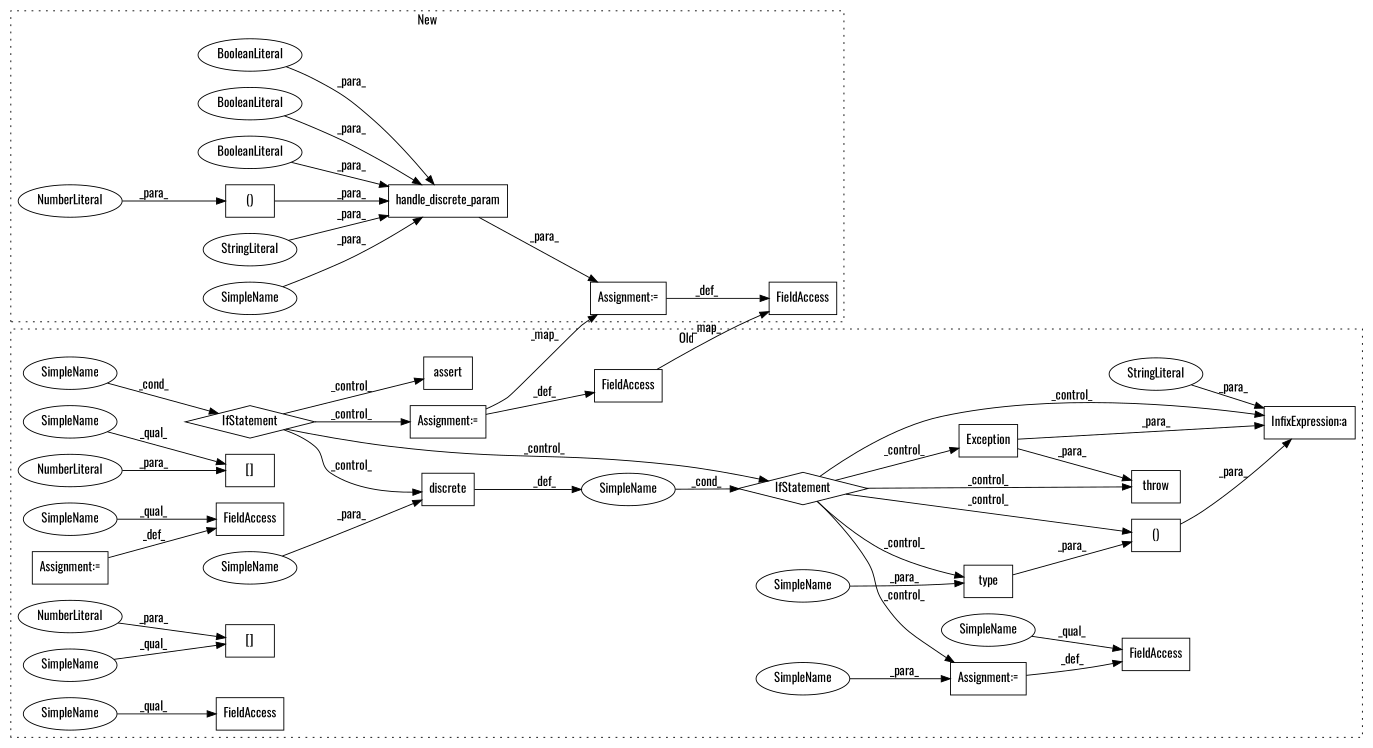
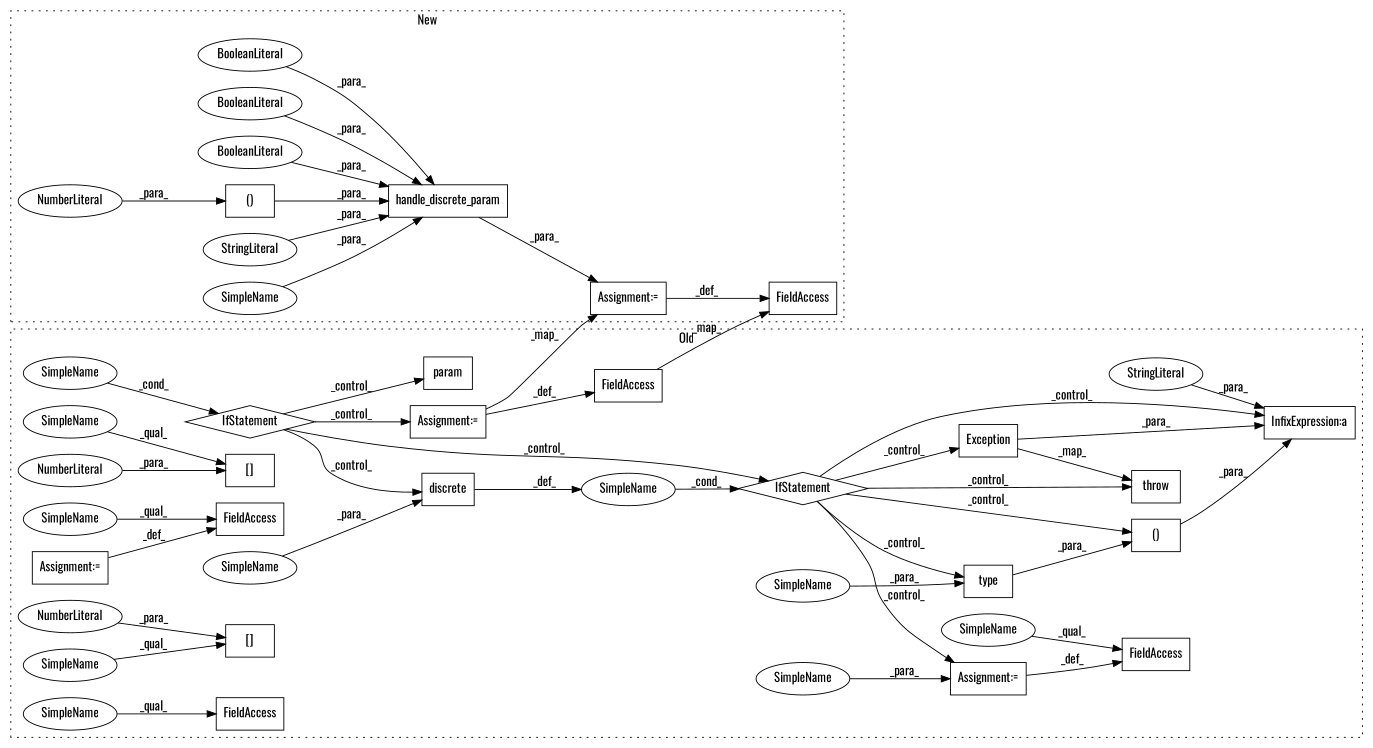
node "assert": label "assert" -> "param"
edge "Exception" -> "throw": label "_para_" -> "_map_"
